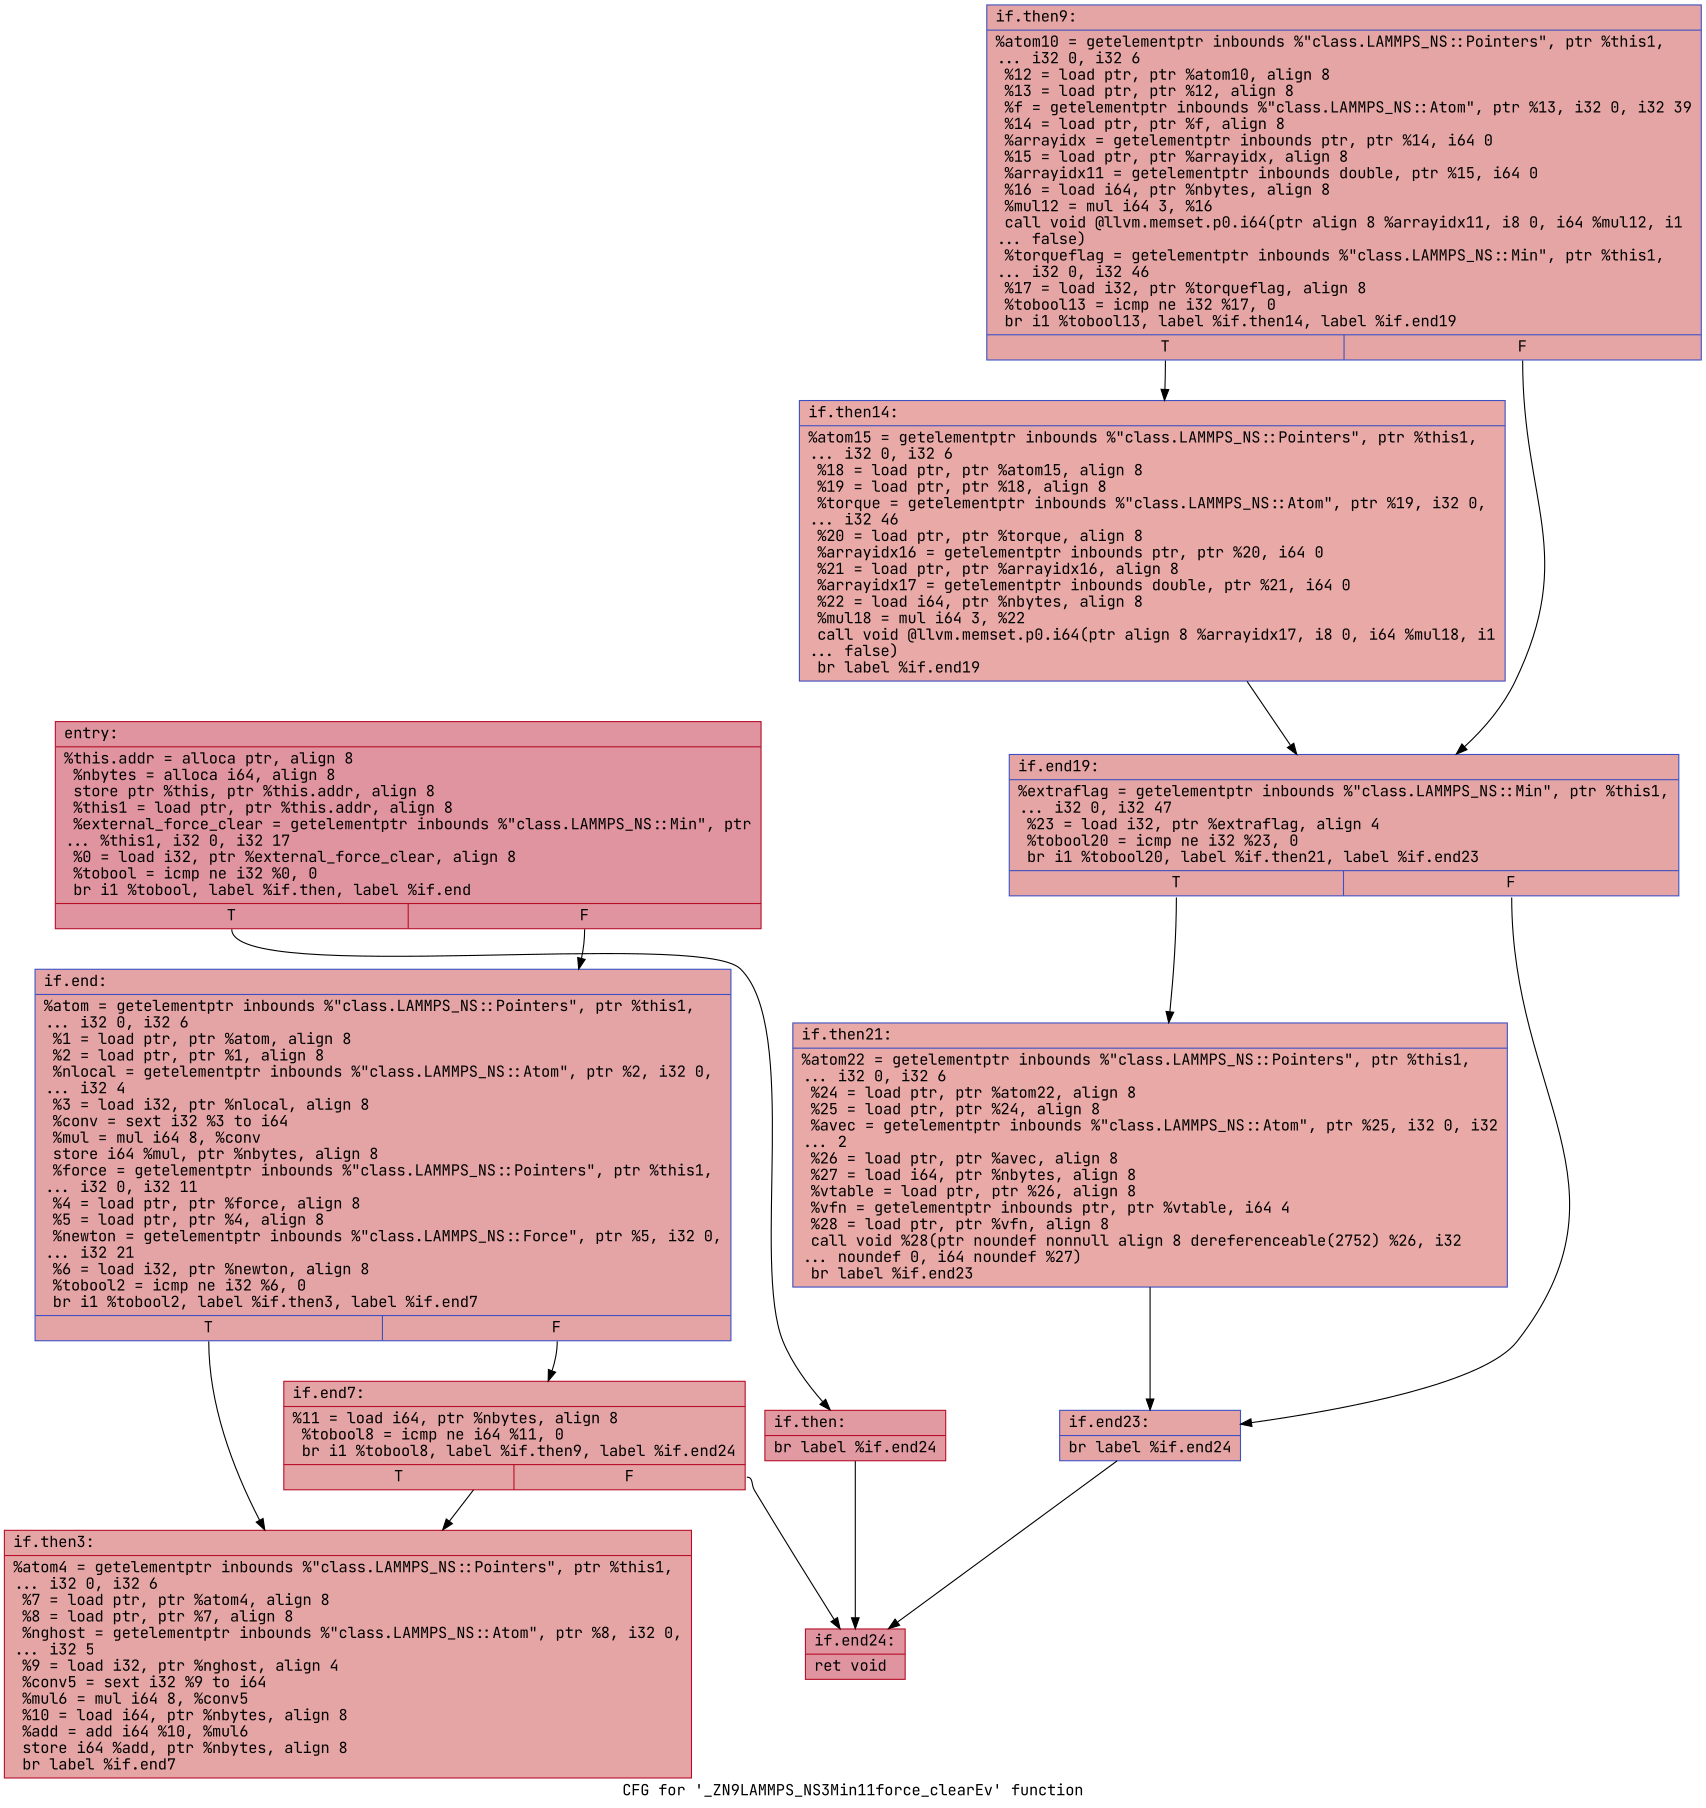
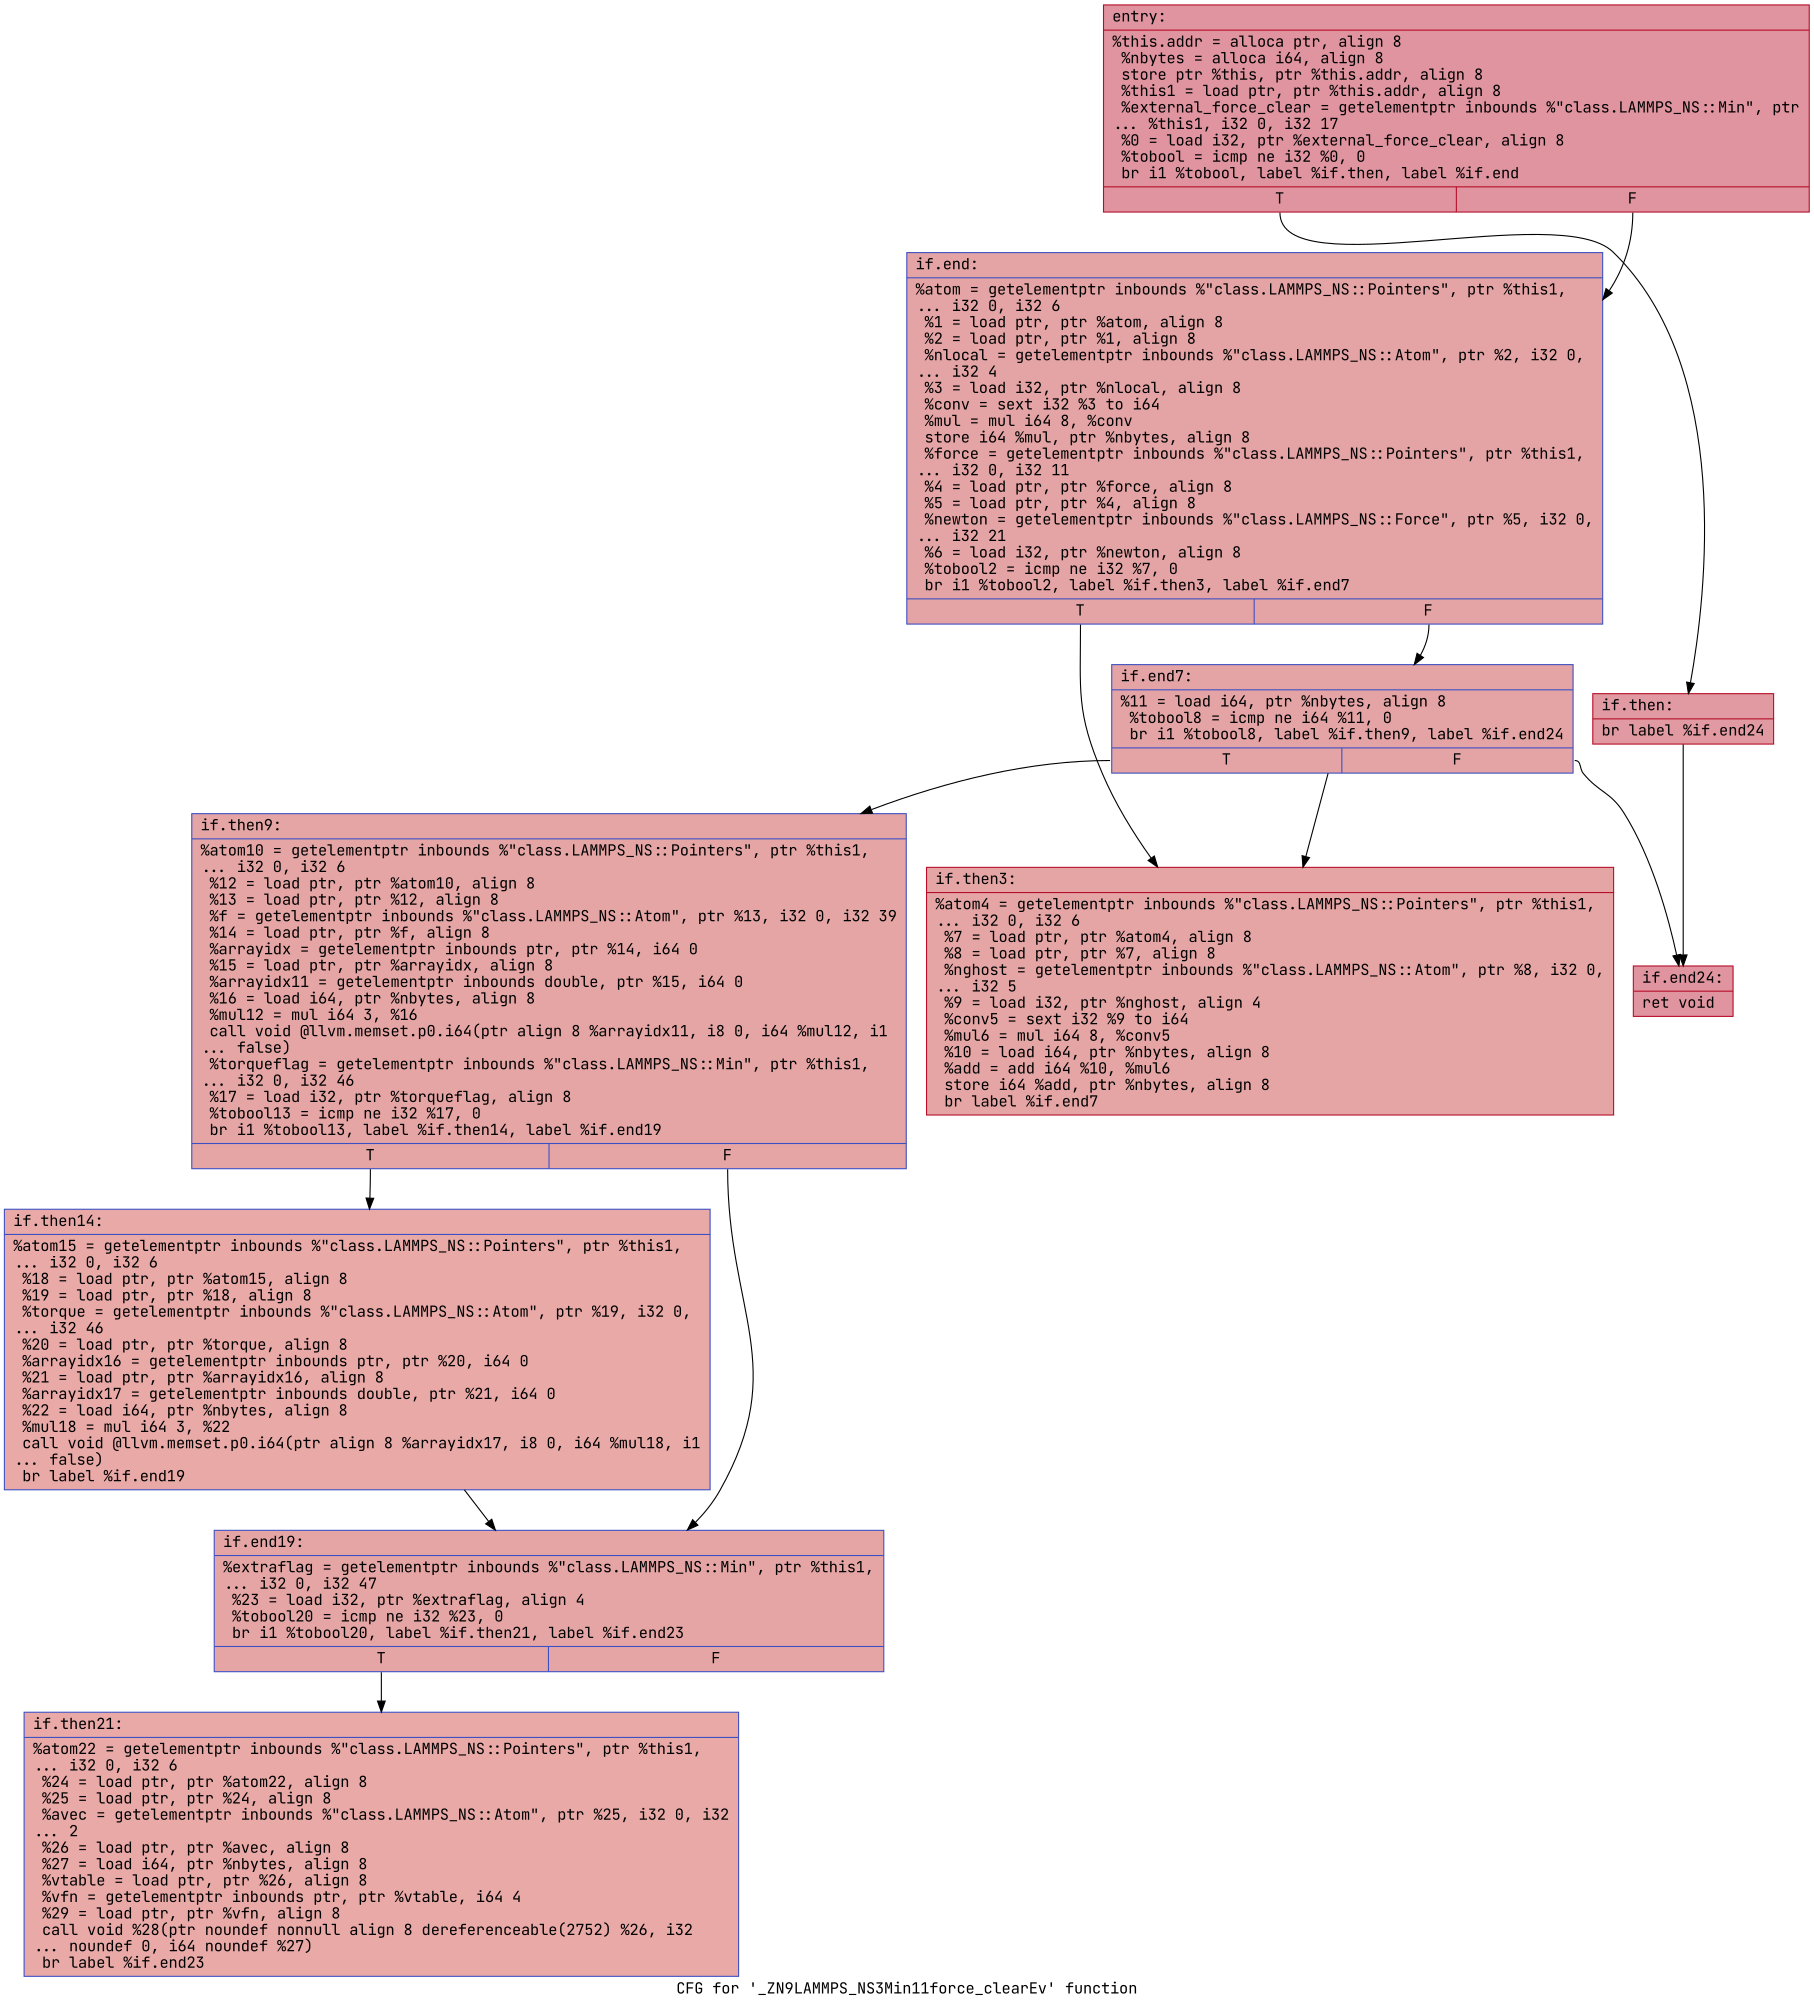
edge "if.end7:" -> "if.then9:": added
node "if.then21:": text "%28 = load ptr, ptr %vfn, align 8" -> "%29 = load ptr, ptr %vfn, align 8"
node "if.end:": text "%tobool2 = icmp ne i32 %6, 0" -> "%tobool2 = icmp ne i32 %7, 0"
node "if.end7:": color #b70d28ff -> #3d50c3ff
node "if.end23:": removed
